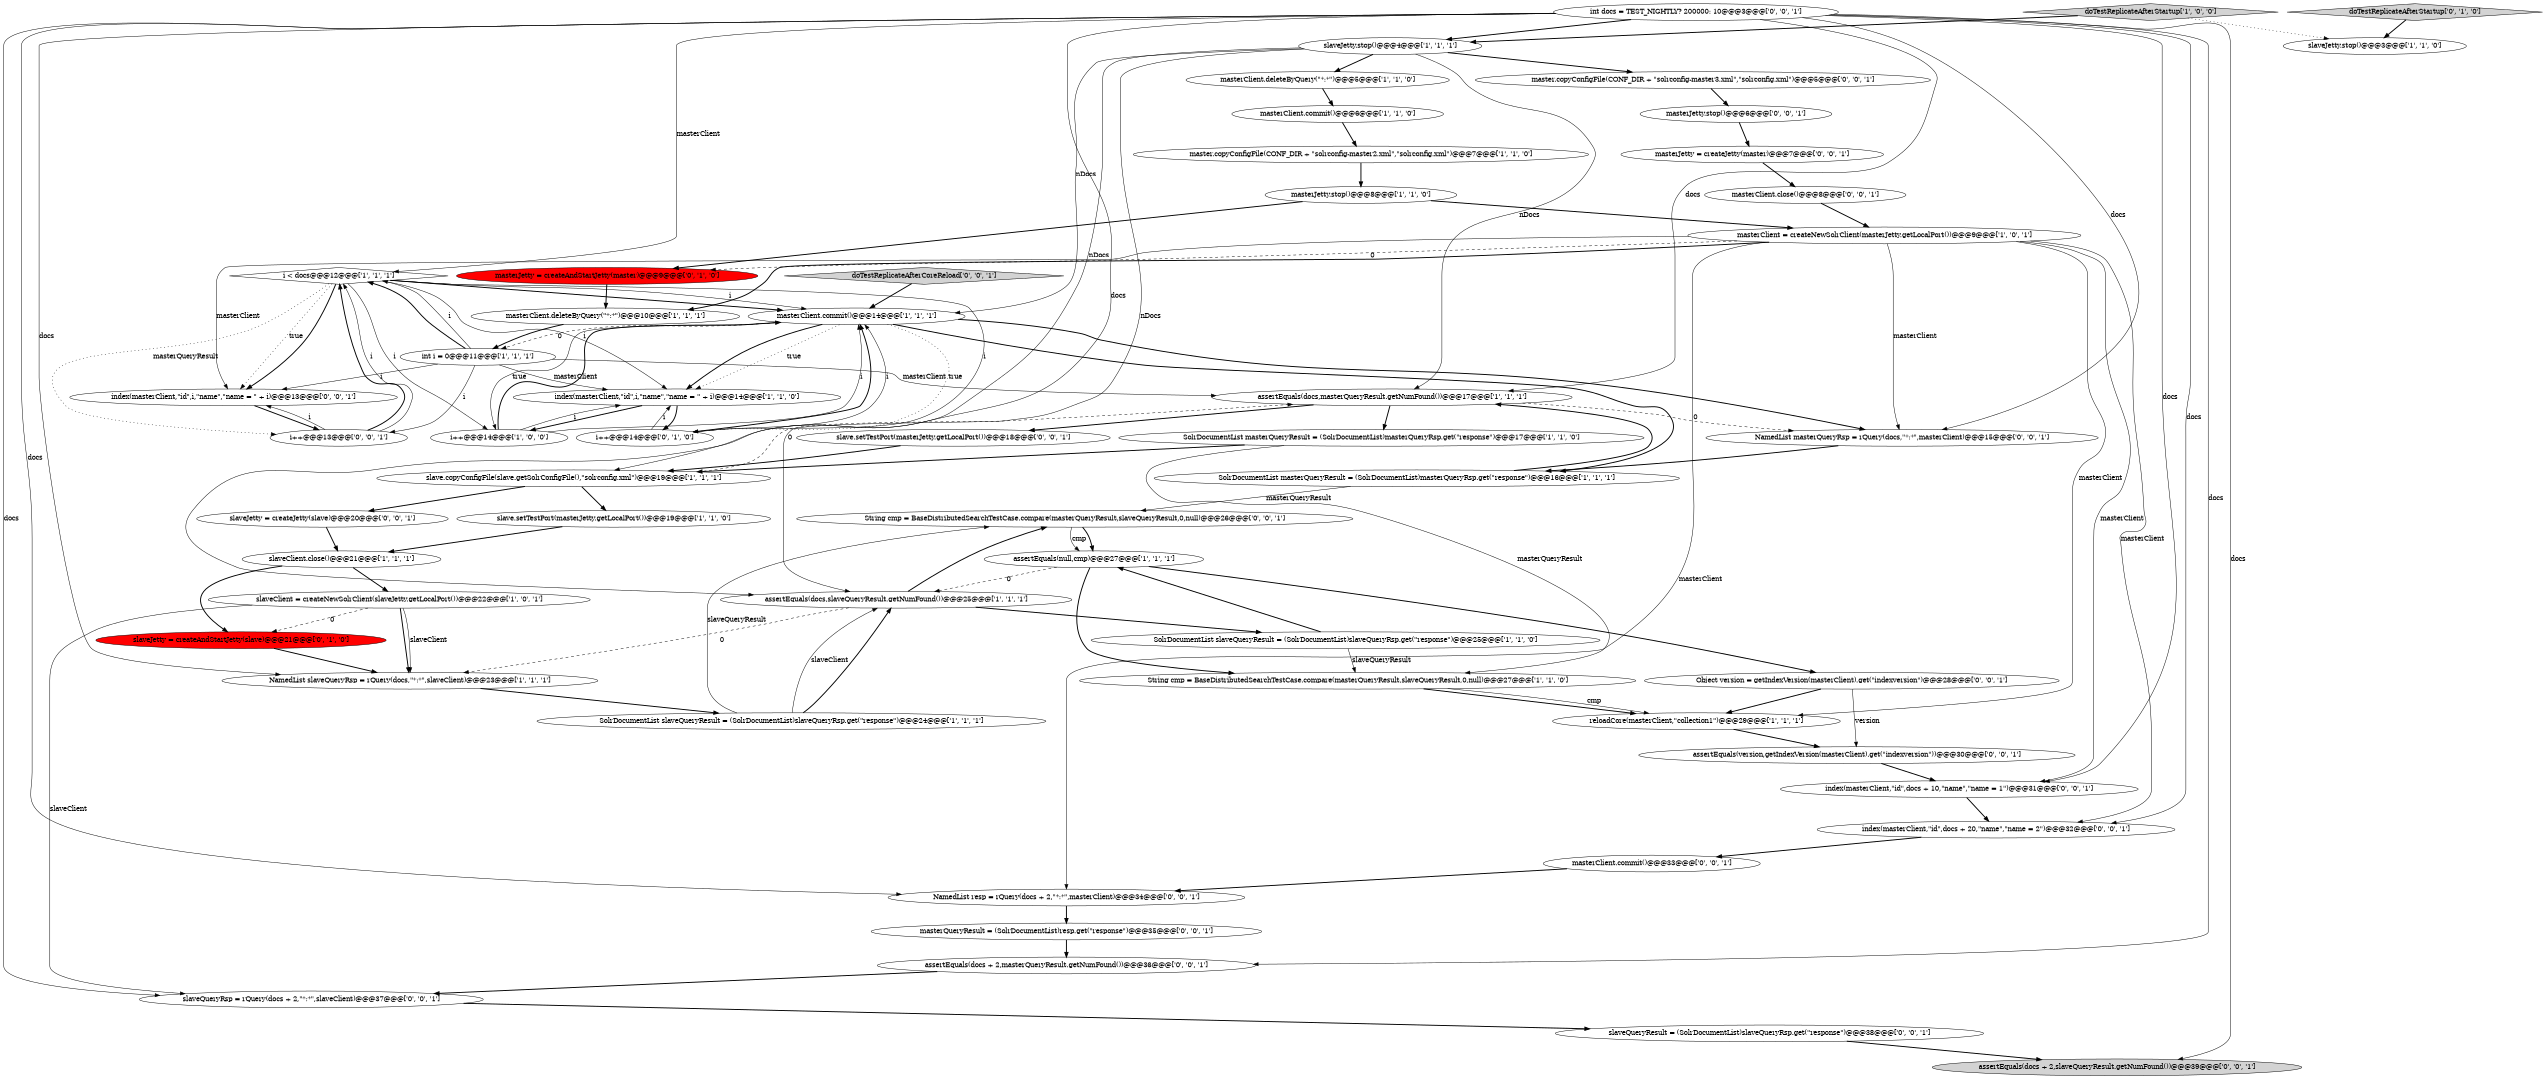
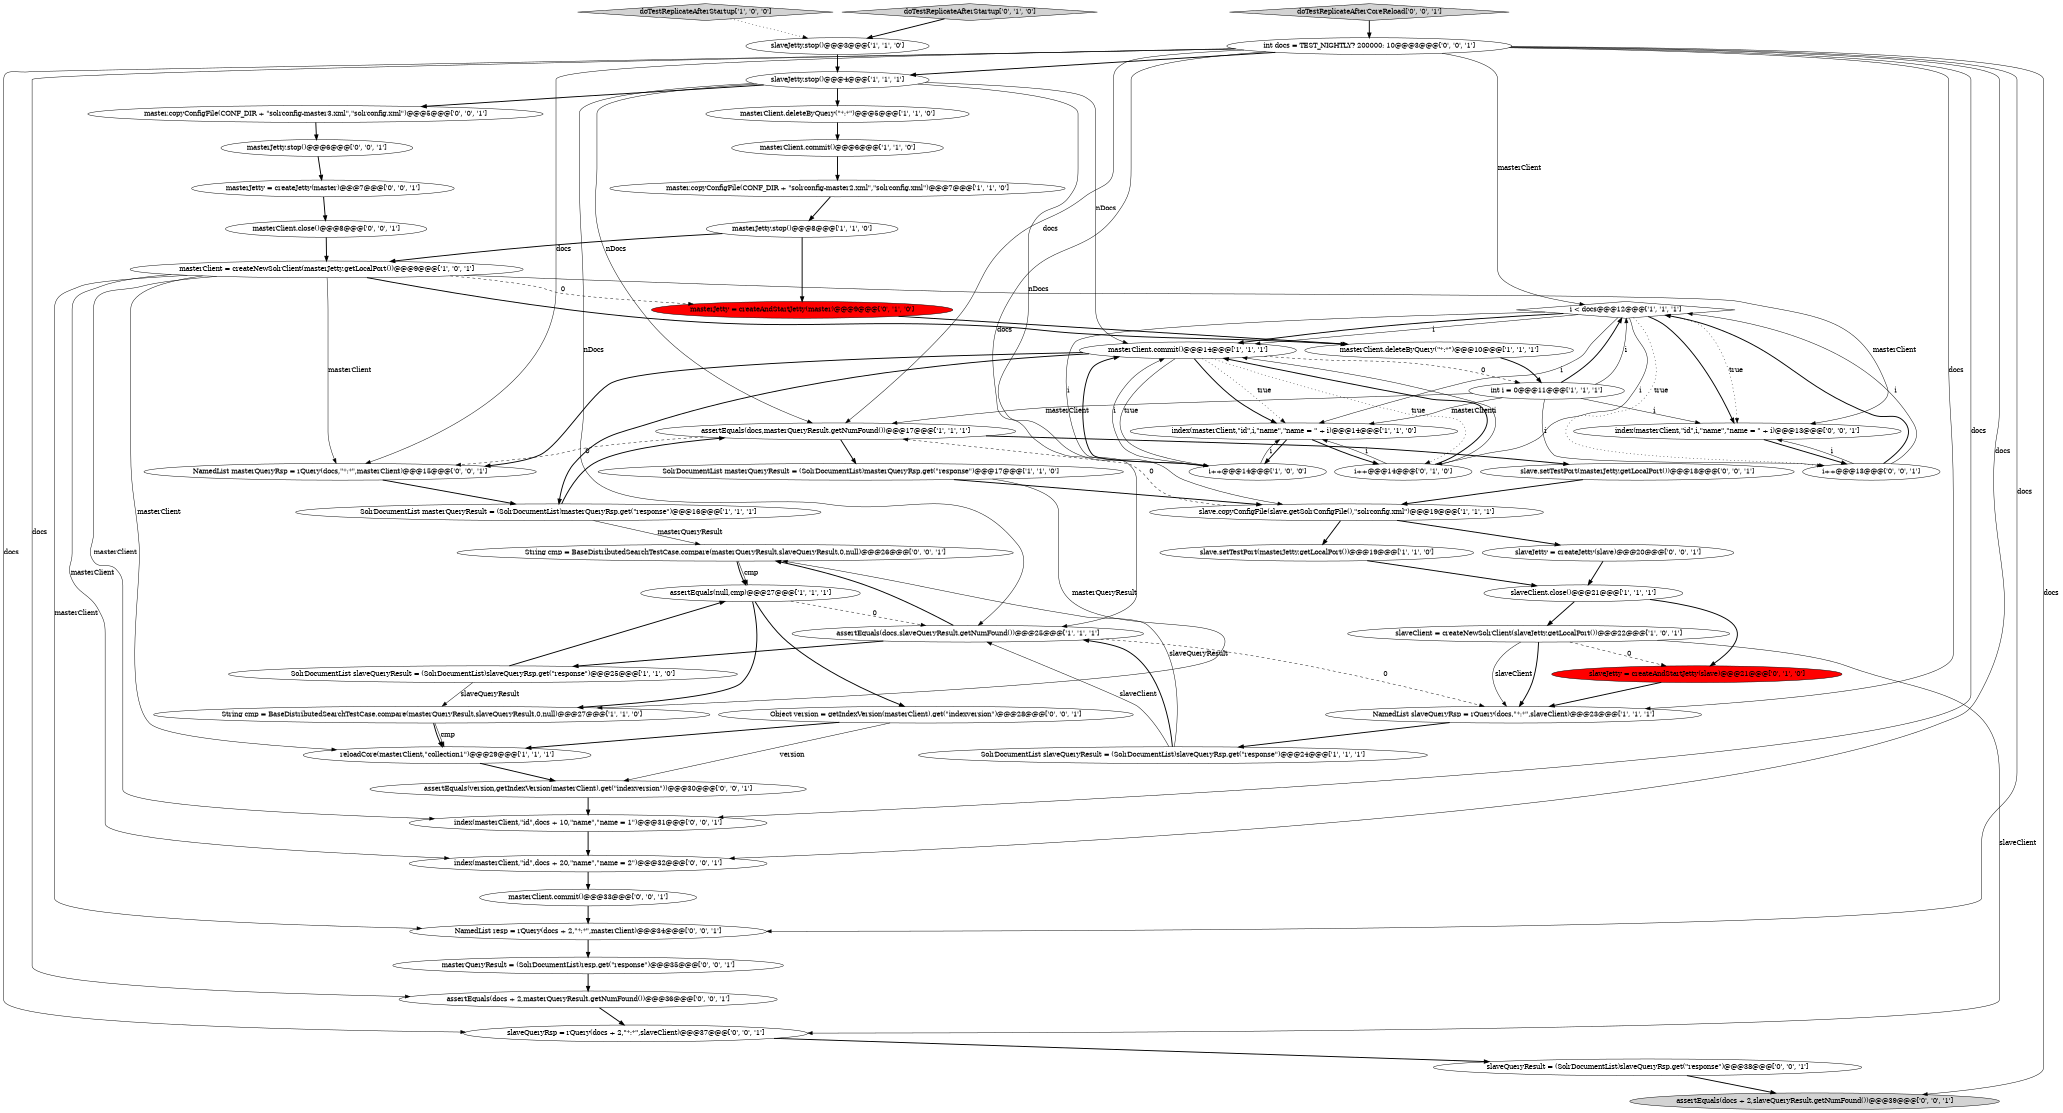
edge "doTestReplicateAfterStartup['1', '0', '0']" -> "slaveJetty.stop()@@@4@@@['1', '1', '1']": now "slaveJetty.stop()@@@3@@@['1', '1', '0']" -> "slaveJetty.stop()@@@4@@@['1', '1', '1']"
edge "doTestReplicateAfterCoreReload['0', '0', '1']" -> "masterClient.commit()@@@14@@@['1', '1', '1']": now "doTestReplicateAfterCoreReload['0', '0', '1']" -> "int docs = TEST_NIGHTLY? 200000: 10@@@3@@@['0', '0', '1']"
edge "i < docs@@@12@@@['1', '1', '1']" -> "i++@@@13@@@['0', '0', '1']": label "masterQueryResult" -> "true"
